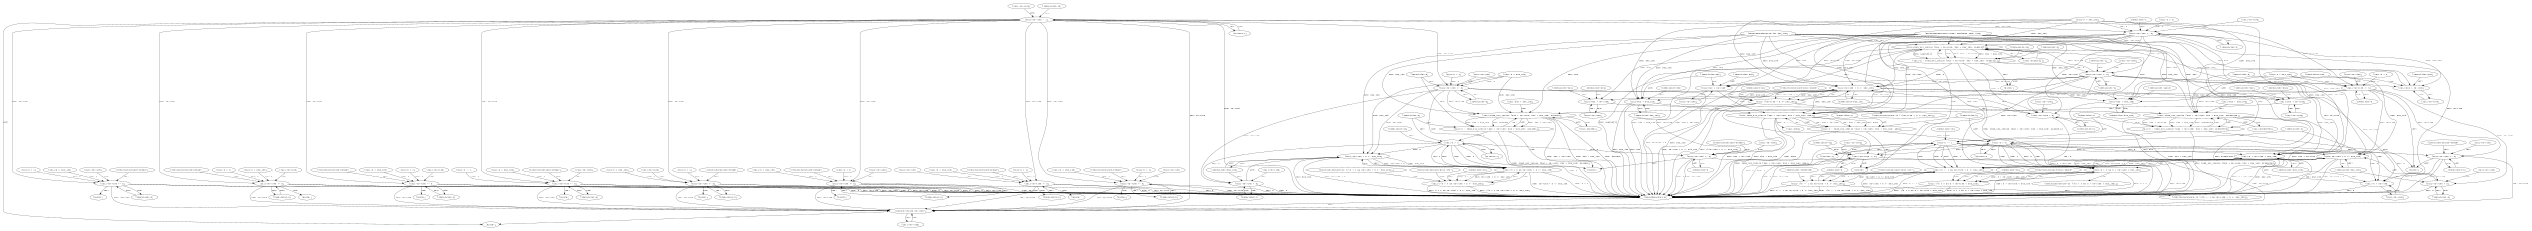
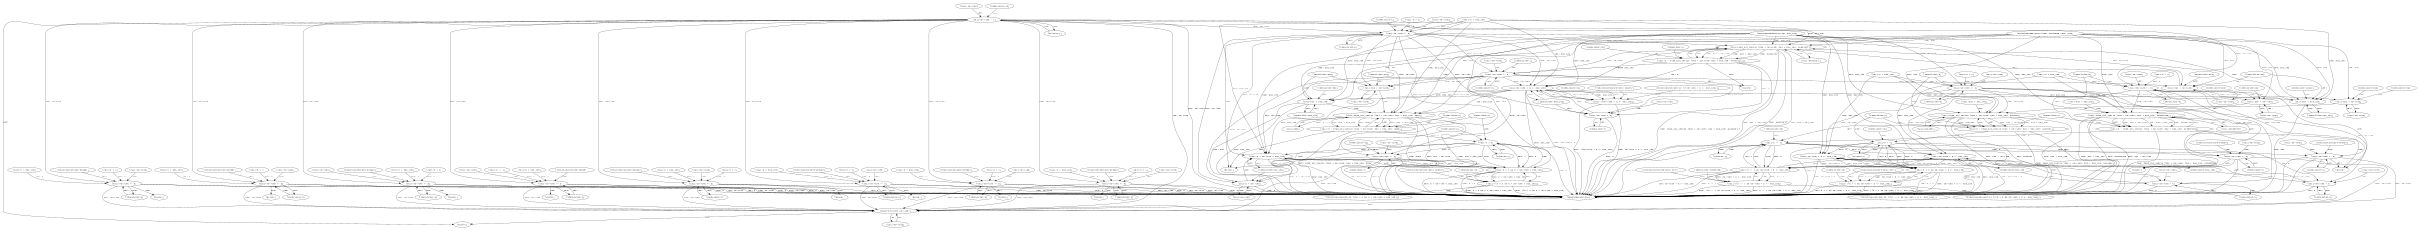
edge "(Call,!(op->len + n <= buf_len))" -> "(ControlStructure,if (!(op->len + n <= buf_len)))": reversed
edge "(Call,&def)" -> "(Call,read_u32_leb128 (buf + op->len, buf + buf_len, &def))": added, label "AST:"
edge "(ControlStructure,if (!(n > 0 && op->len + n <= buf_len)))" -> "(Call,!(n > 0 && op->len + n <= buf_len))": reversed
edge "(Call,n > 0 && n + op->len < buf_len)" -> "(ControlStructure,if (!(n > 0 && n + op->len < buf_len)))": now "(Call,!(n > 0 && n + op->len < buf_len))" -> "(ControlStructure,if (!(n > 0 && n + op->len < buf_len)))"
